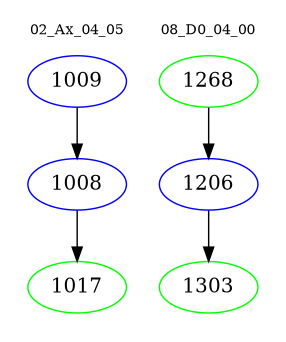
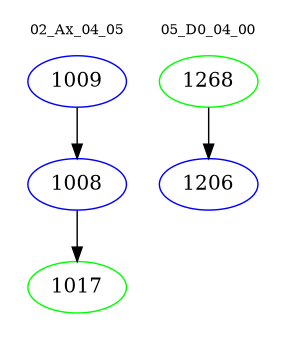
cluster "08_D0_04_00": label "08_D0_04_00" -> "05_D0_04_00"
node "1303": removed
